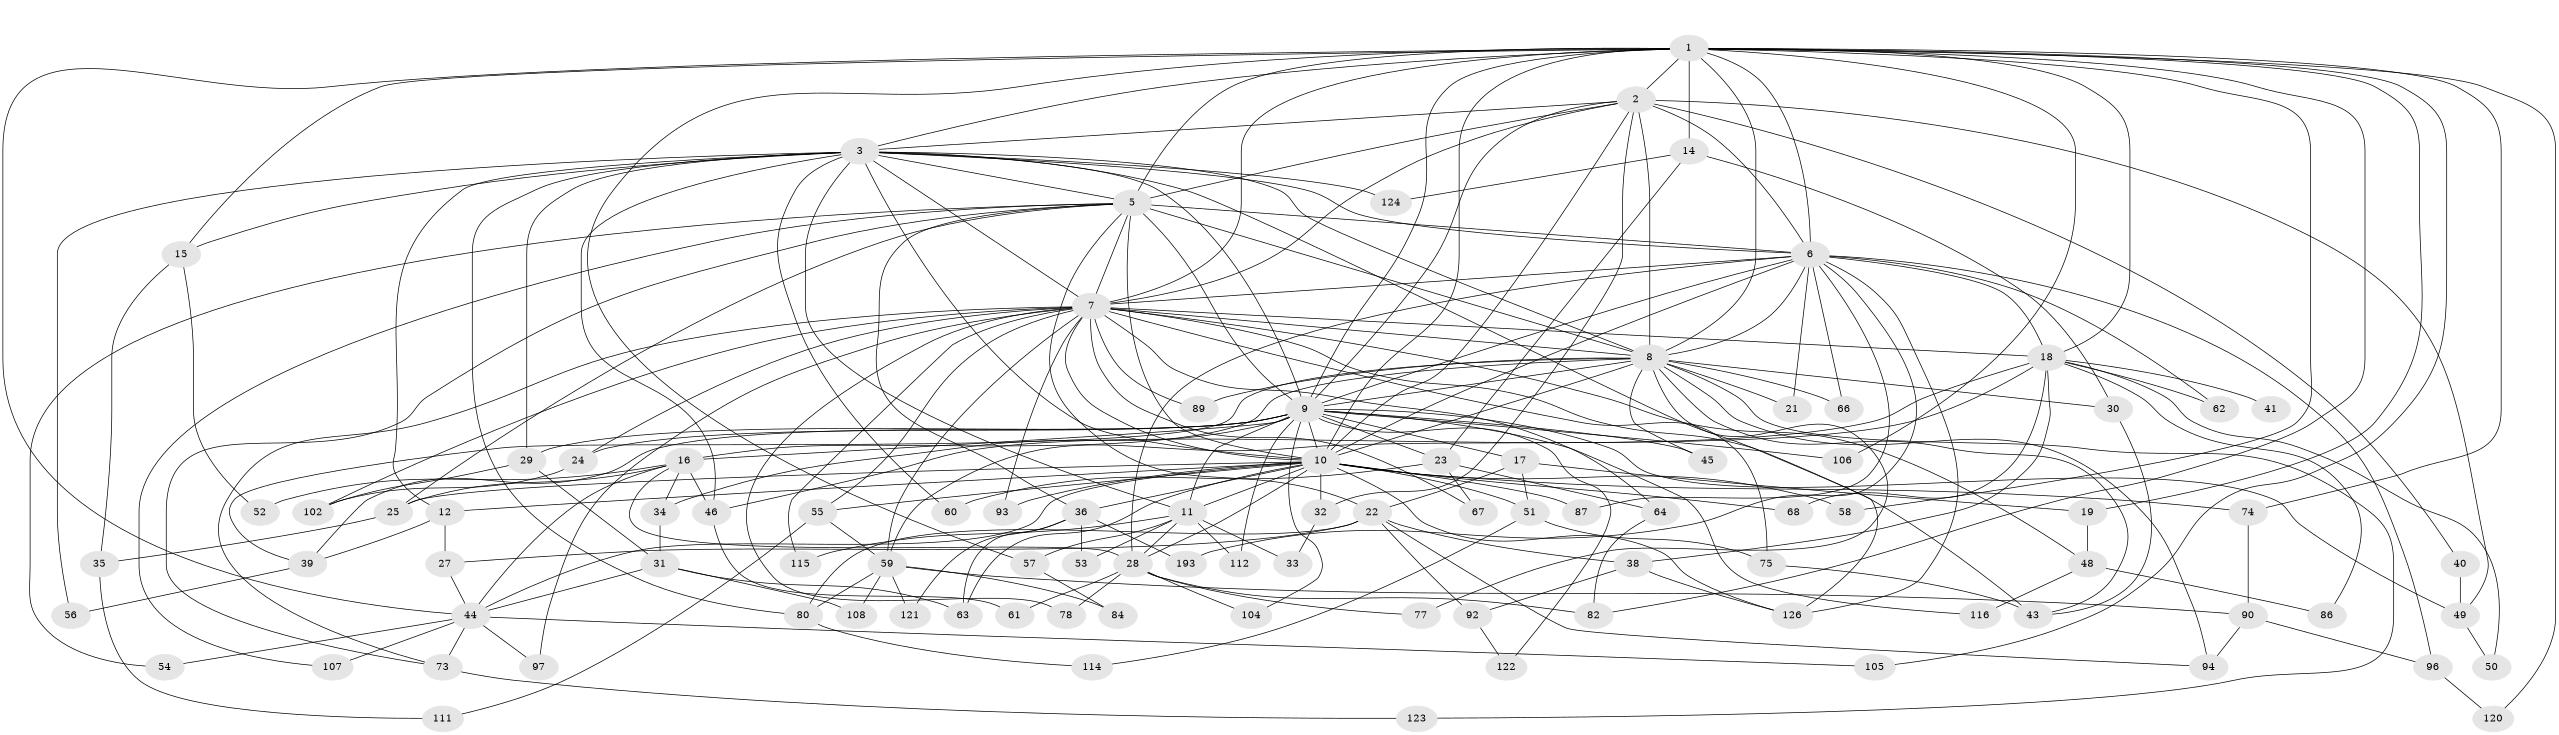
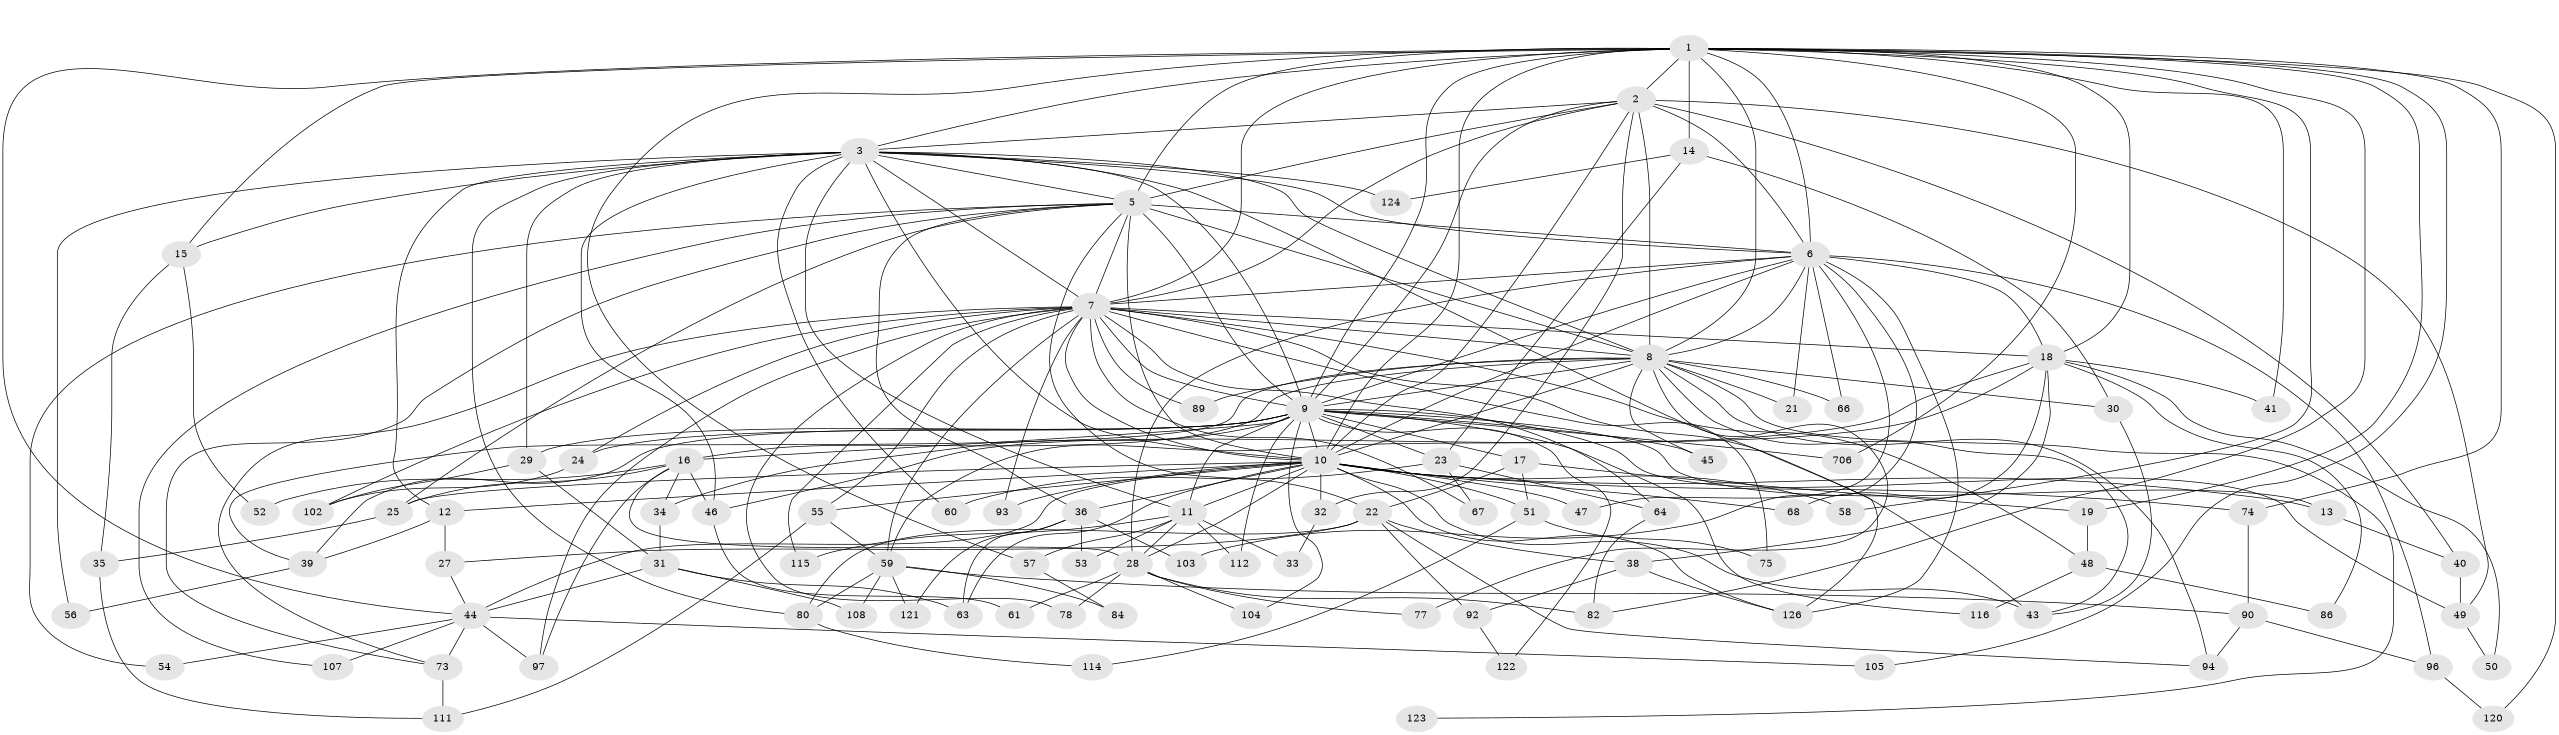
edge "1" -- "41": added
edge "7" -- "9": added
node "62": removed
node "106": label "106" -> "706"
node "87": label "87" -> "47"
node "13": added
edge "16" -- "44": now "16" -- "97"
node "193": label "193" -> "103"
edge "75" -- "43": now "10" -- "43"
edge "73" -- "123": now "73" -- "111"
